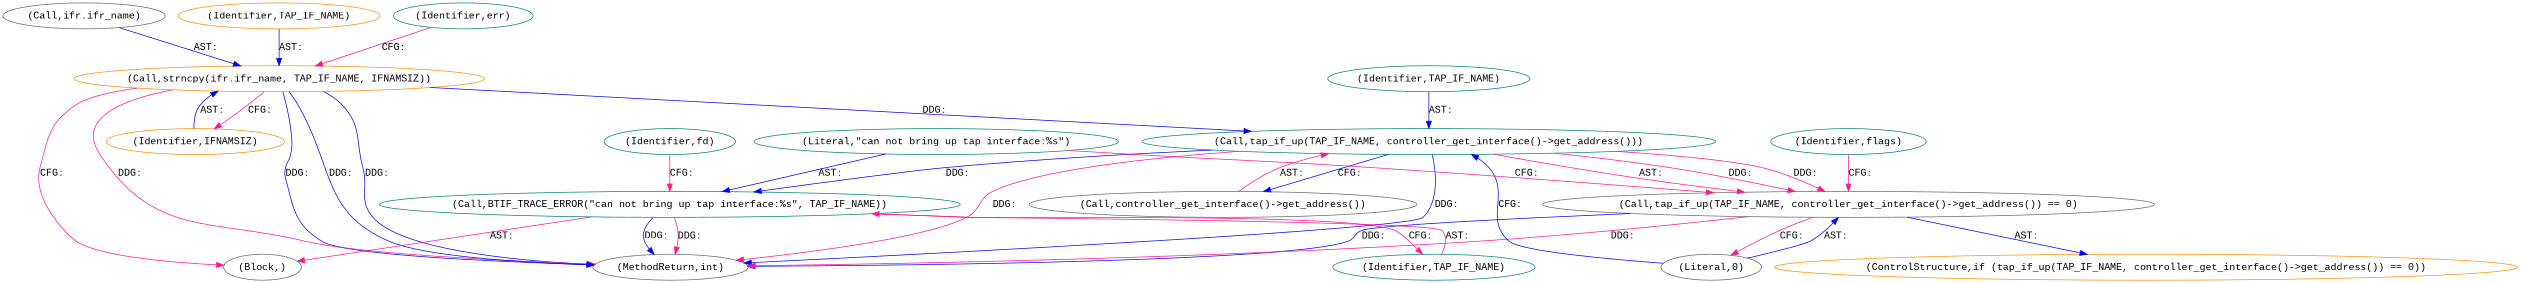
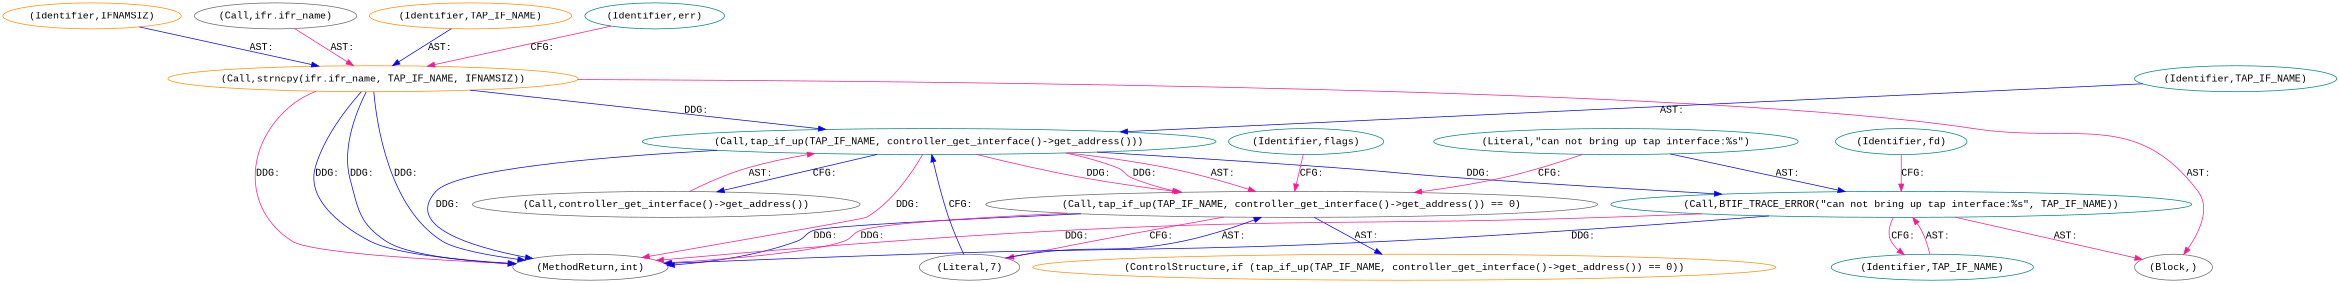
edge "(Call,ifr.ifr_name)" -> "(Call,strncpy(ifr.ifr_name, TAP_IF_NAME, IFNAMSIZ))": color blue -> deeppink
edge "(Call,strncpy(ifr.ifr_name, TAP_IF_NAME, IFNAMSIZ))" -> "(Identifier,IFNAMSIZ)": removed, label "CFG:"
edge "(Call,strncpy(ifr.ifr_name, TAP_IF_NAME, IFNAMSIZ))" -> "(Block,)": label "CFG: " -> "AST: "
node "(Literal,0)": label "(Literal,0)" -> "(Literal,7)"
